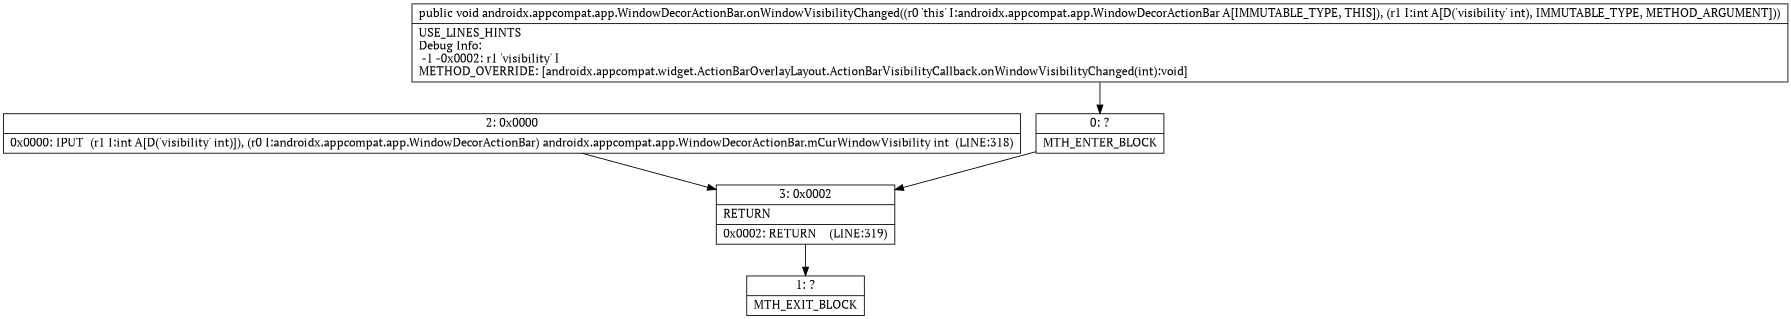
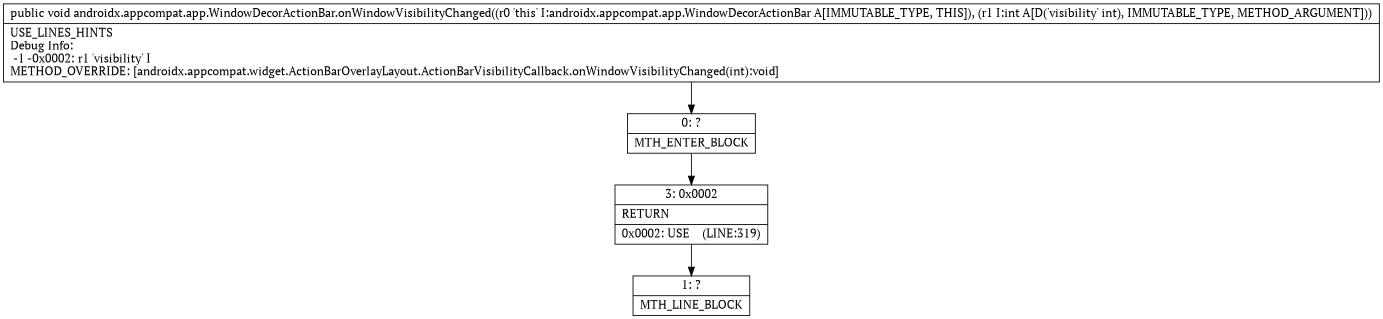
node "2: 0x0000": removed
node "3: 0x0002": text "0x0002: RETURN    (LINE:319)" -> "0x0002: USE    (LINE:319)"
node "1: ?": text "MTH_EXIT_BLOCK" -> "MTH_LINE_BLOCK"
